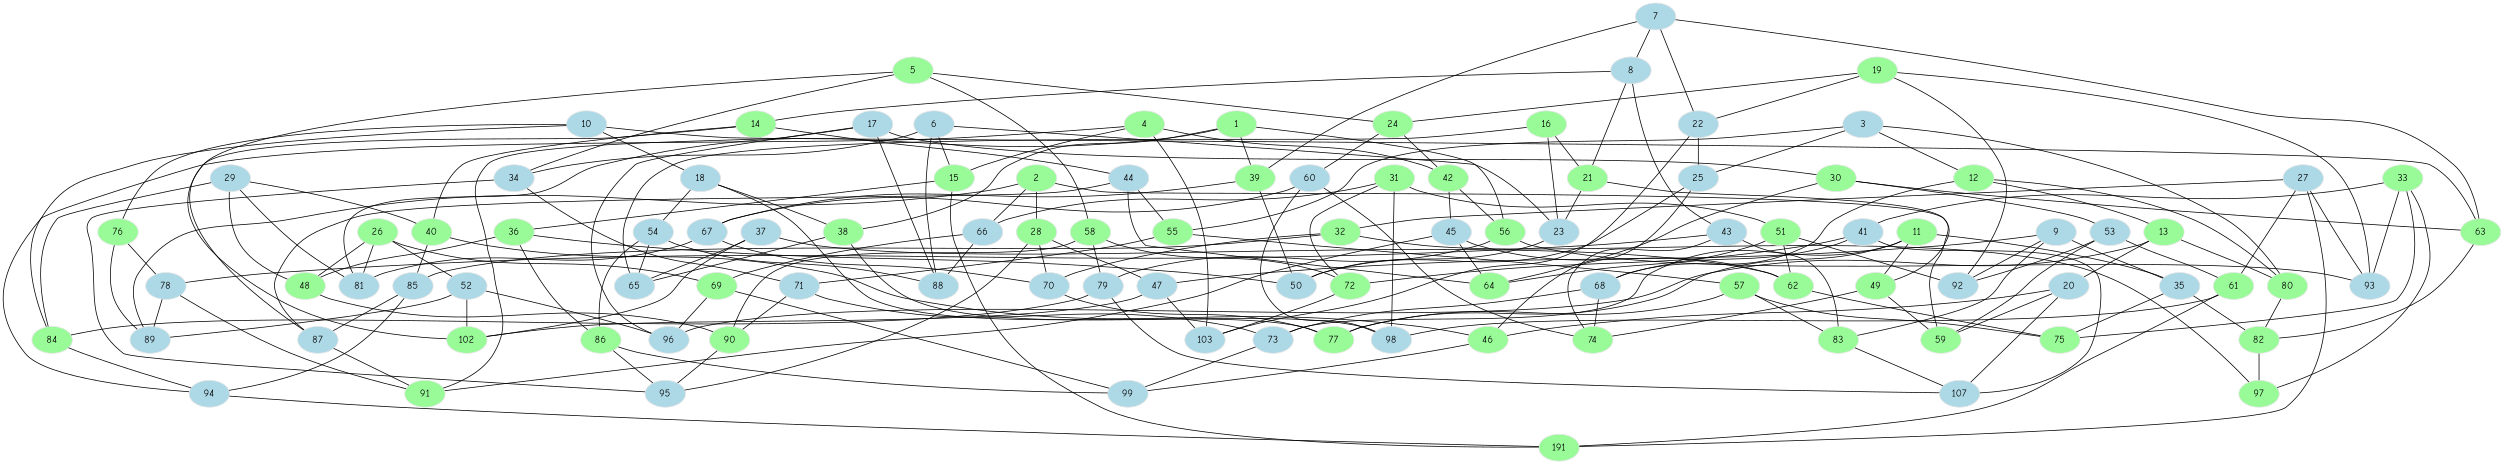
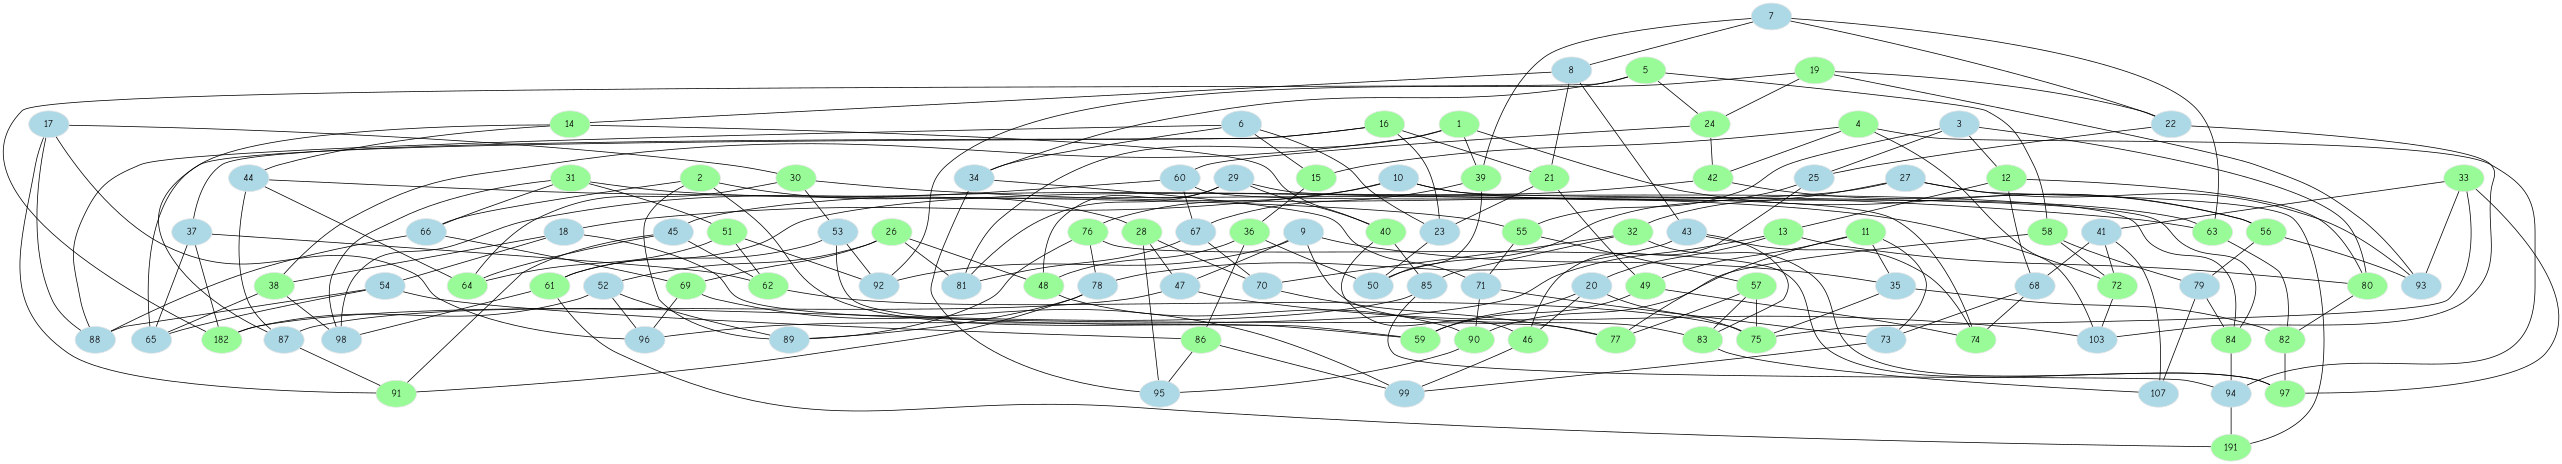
edge "16" -- "37": added
edge "76" -- "97": added
node "102": label "102" -> "182"
edge "20" -- "107": now "20" -- "75"
edge "15" -- "191": removed
